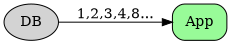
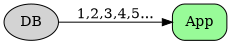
edge "DB" -> "App": label "1,2,3,4,8..." -> "1,2,3,4,5..."
